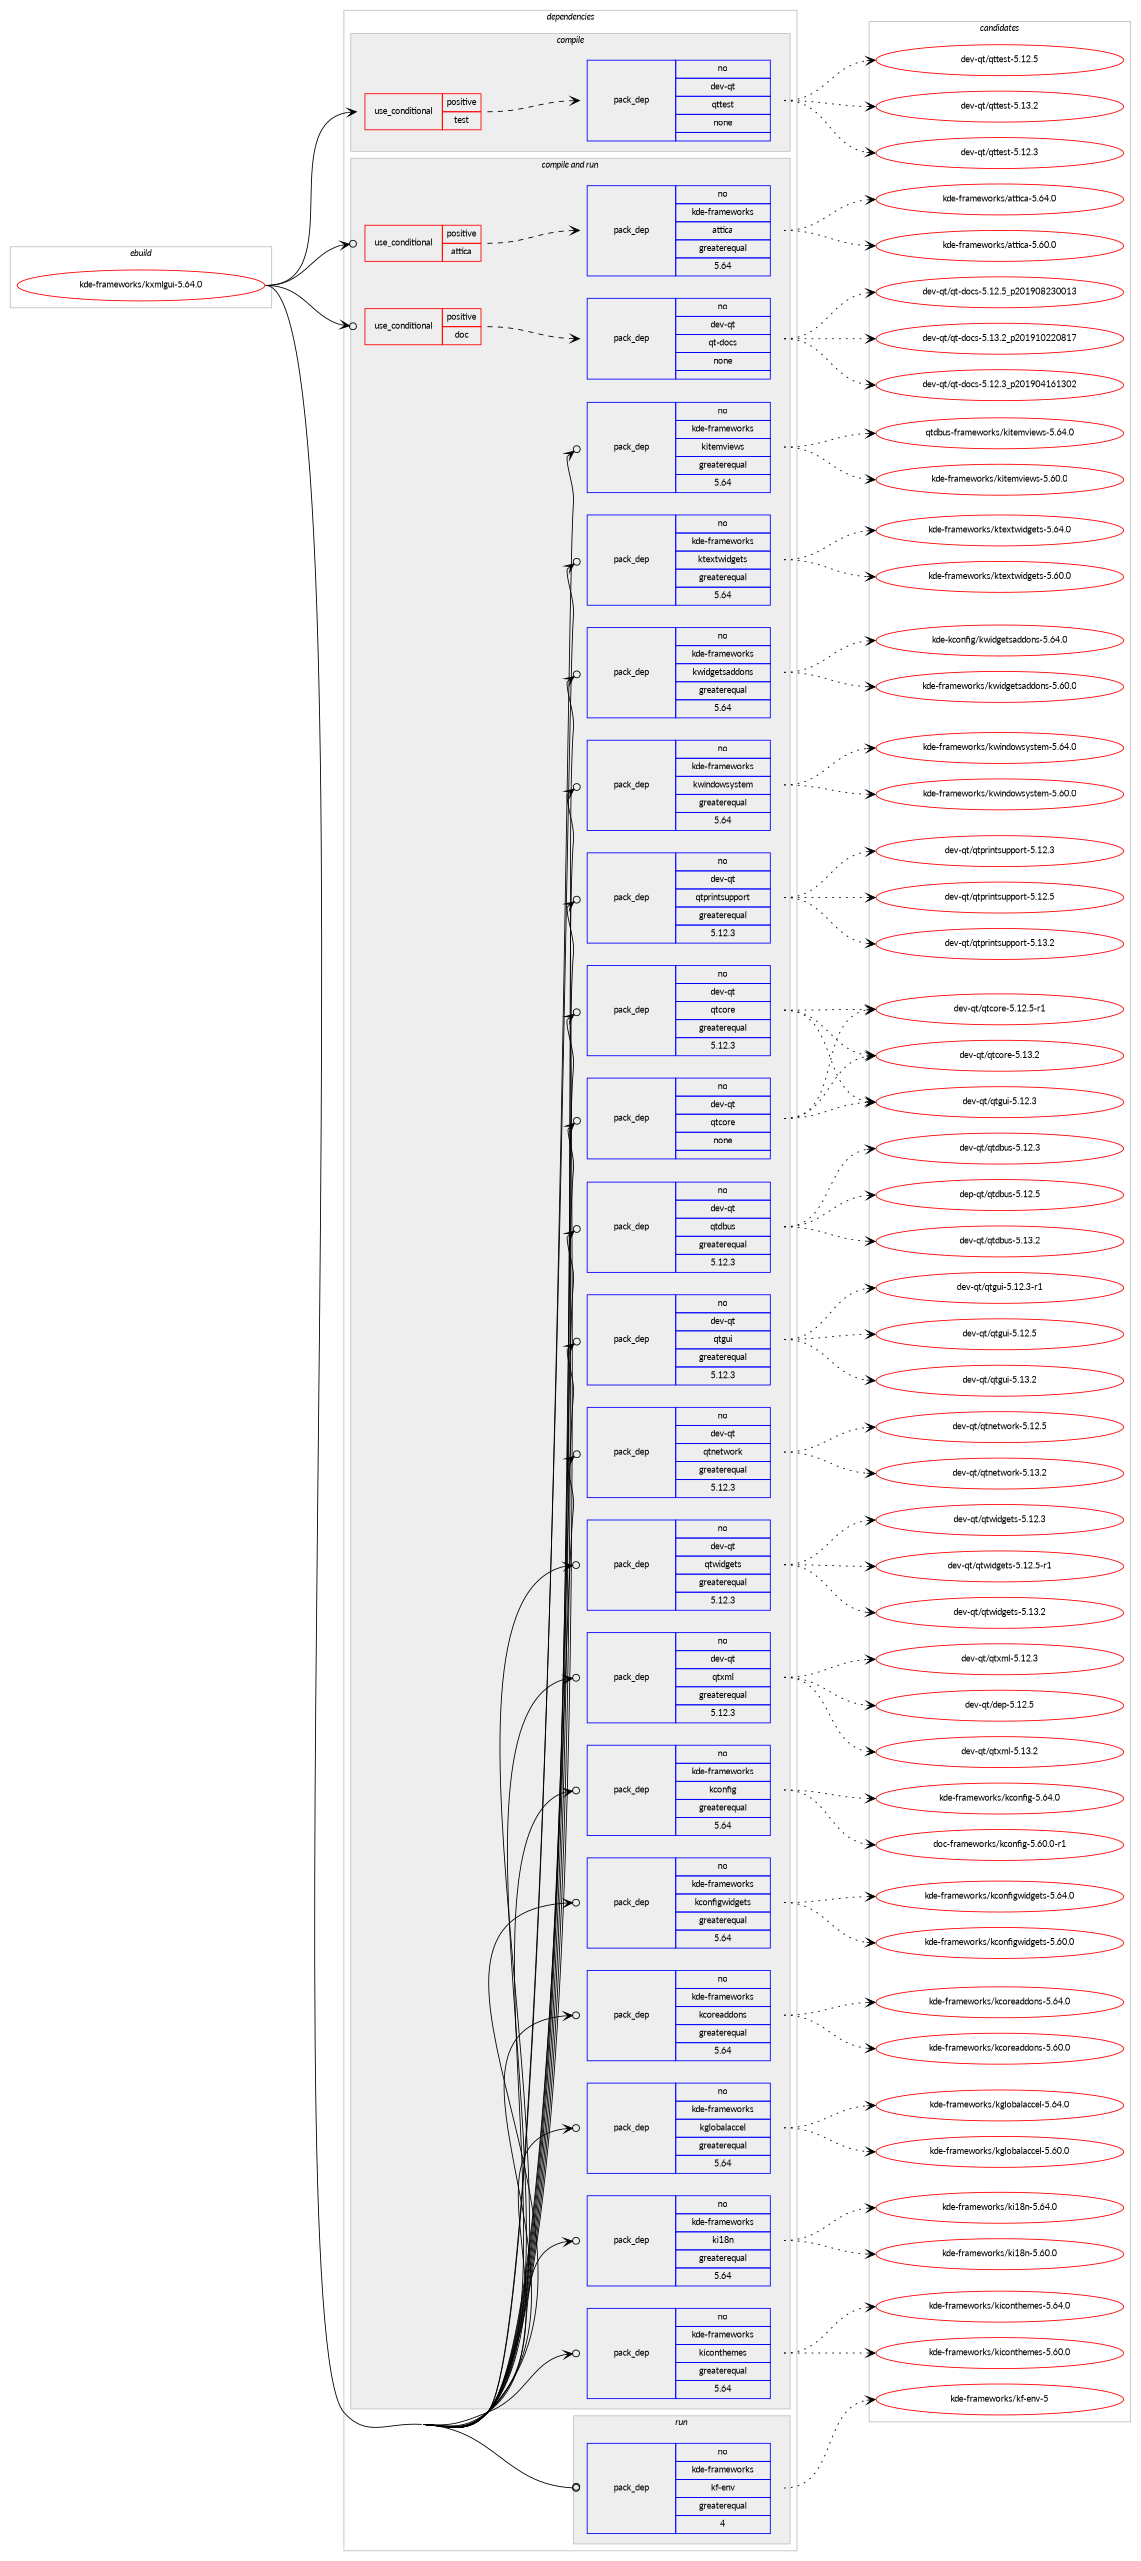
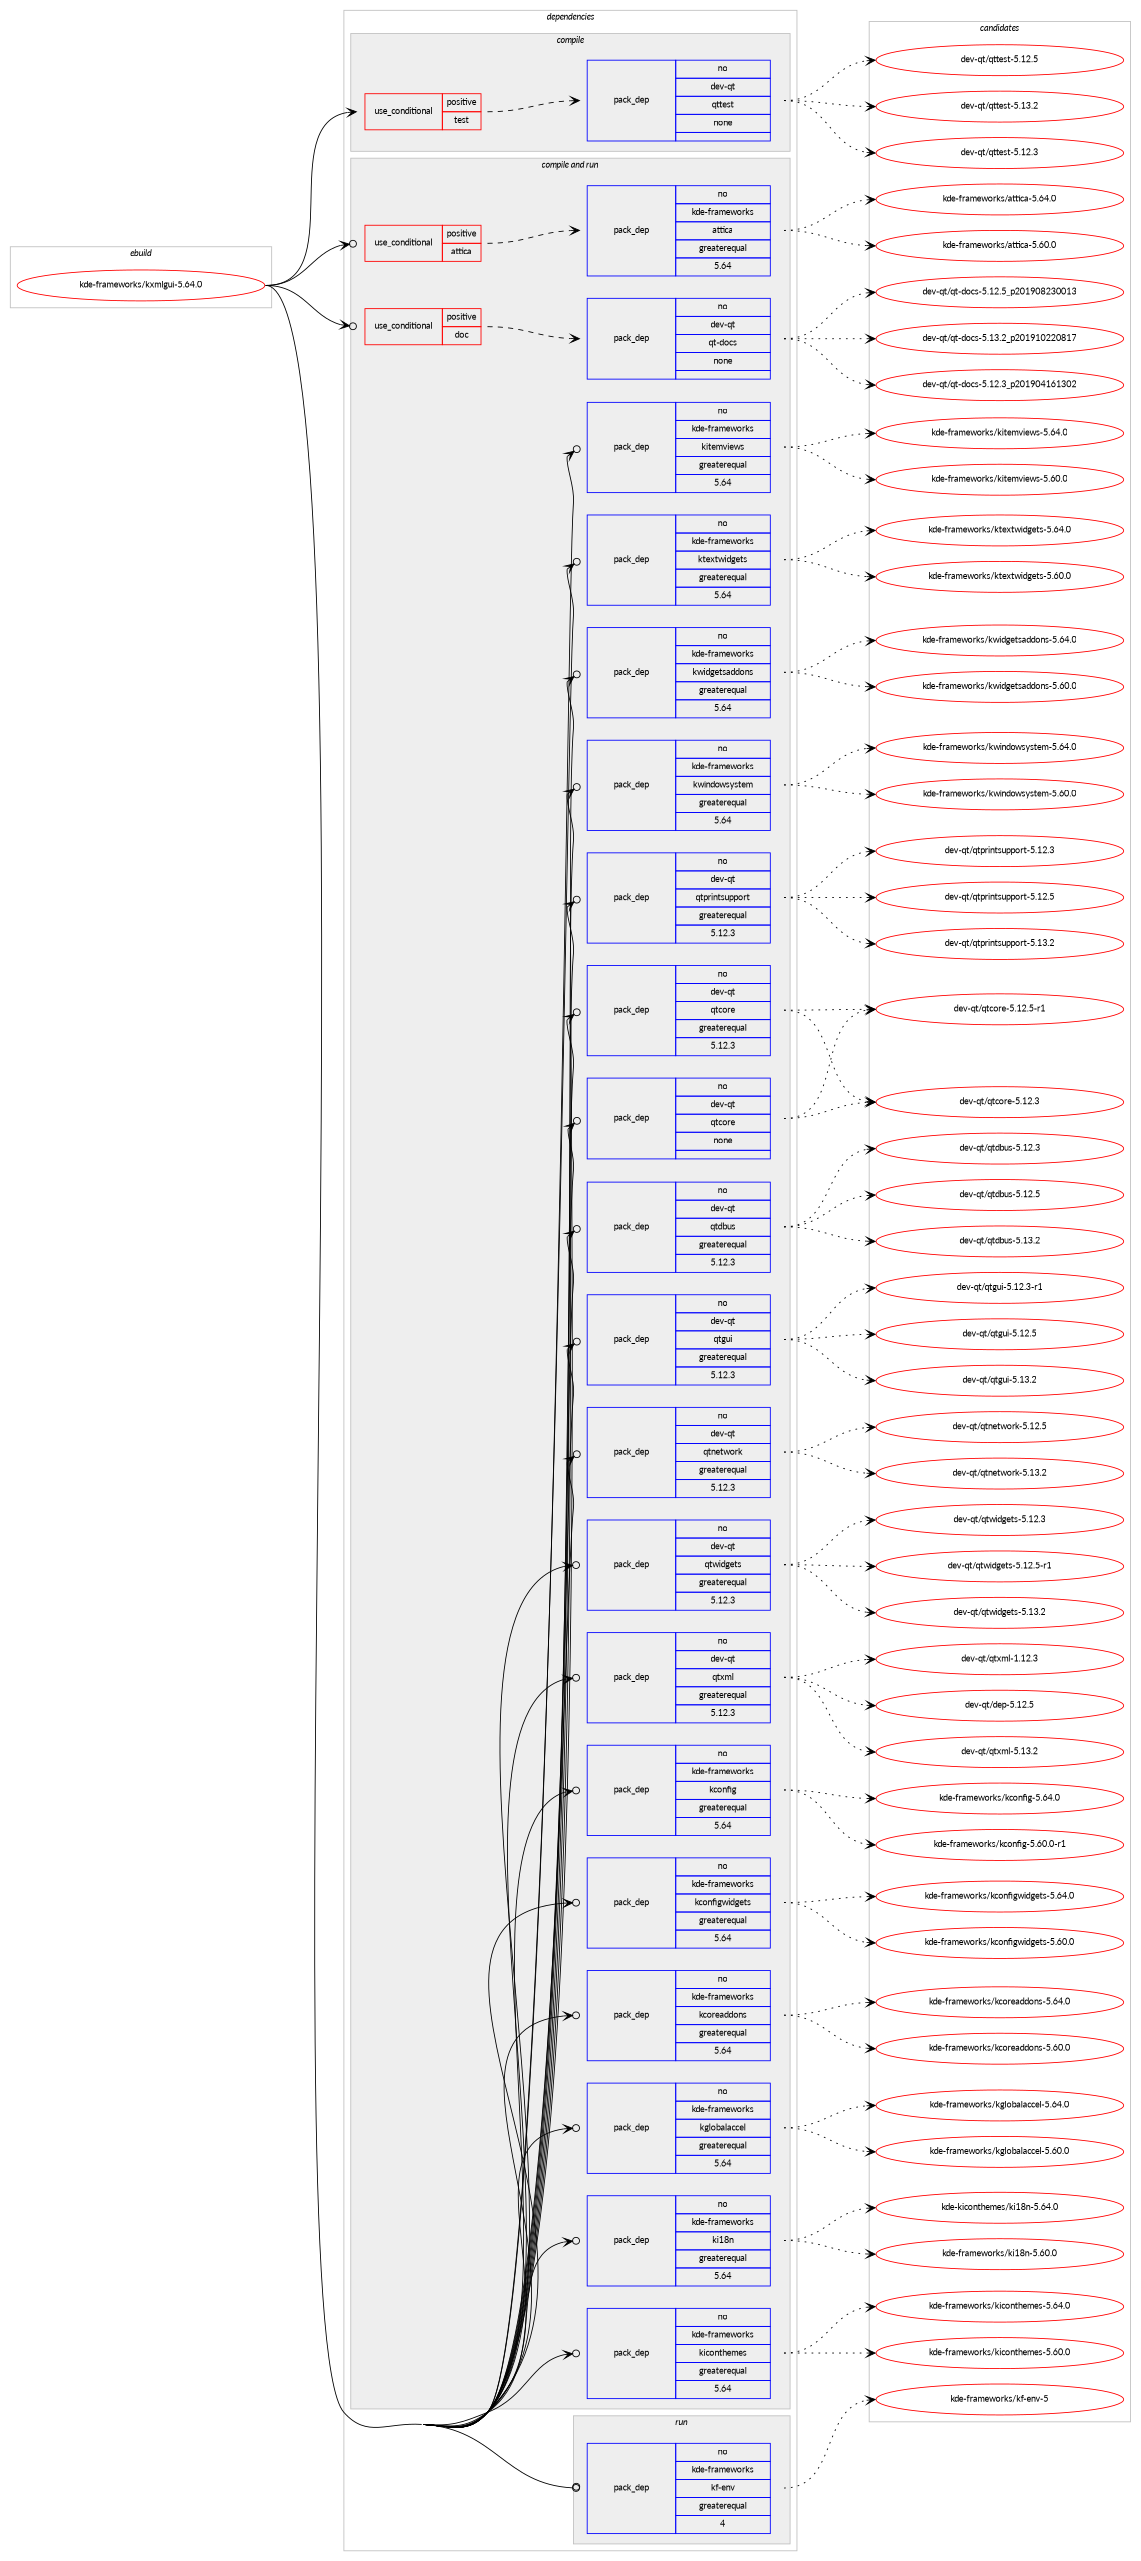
node "qtdbus-frameworks/kitemviews-5.64.0": label "qtdbus-frameworks/kitemviews-5.64.0" -> "kde-frameworks/kitemviews-5.64.0"
node "kde-kconfig/kwidgetsaddons-5.64.0": label "kde-kconfig/kwidgetsaddons-5.64.0" -> "kde-frameworks/kwidgetsaddons-5.64.0"
node "dev-qt/qtcore-5.13.2": removed
node "dev-qt/qtgui-5.12.3": label "dev-qt/qtgui-5.12.3" -> "dev-qt/qtcore-5.12.3"
node "dep-qt/qtdbus-5.12.5": label "dep-qt/qtdbus-5.12.5" -> "dev-qt/qtdbus-5.12.5"
node "dev-qt/qtxml-5.12.3": label "dev-qt/qtxml-5.12.3" -> "dev-qt/qtxml-1.12.3"
node "doc-frameworks/kconfig-5.60.0-r1": label "doc-frameworks/kconfig-5.60.0-r1" -> "kde-frameworks/kconfig-5.60.0-r1"
node "kde-frameworks/ki18n-5.64.0": label "kde-frameworks/ki18n-5.64.0" -> "kde-kiconthemes/ki18n-5.64.0"
